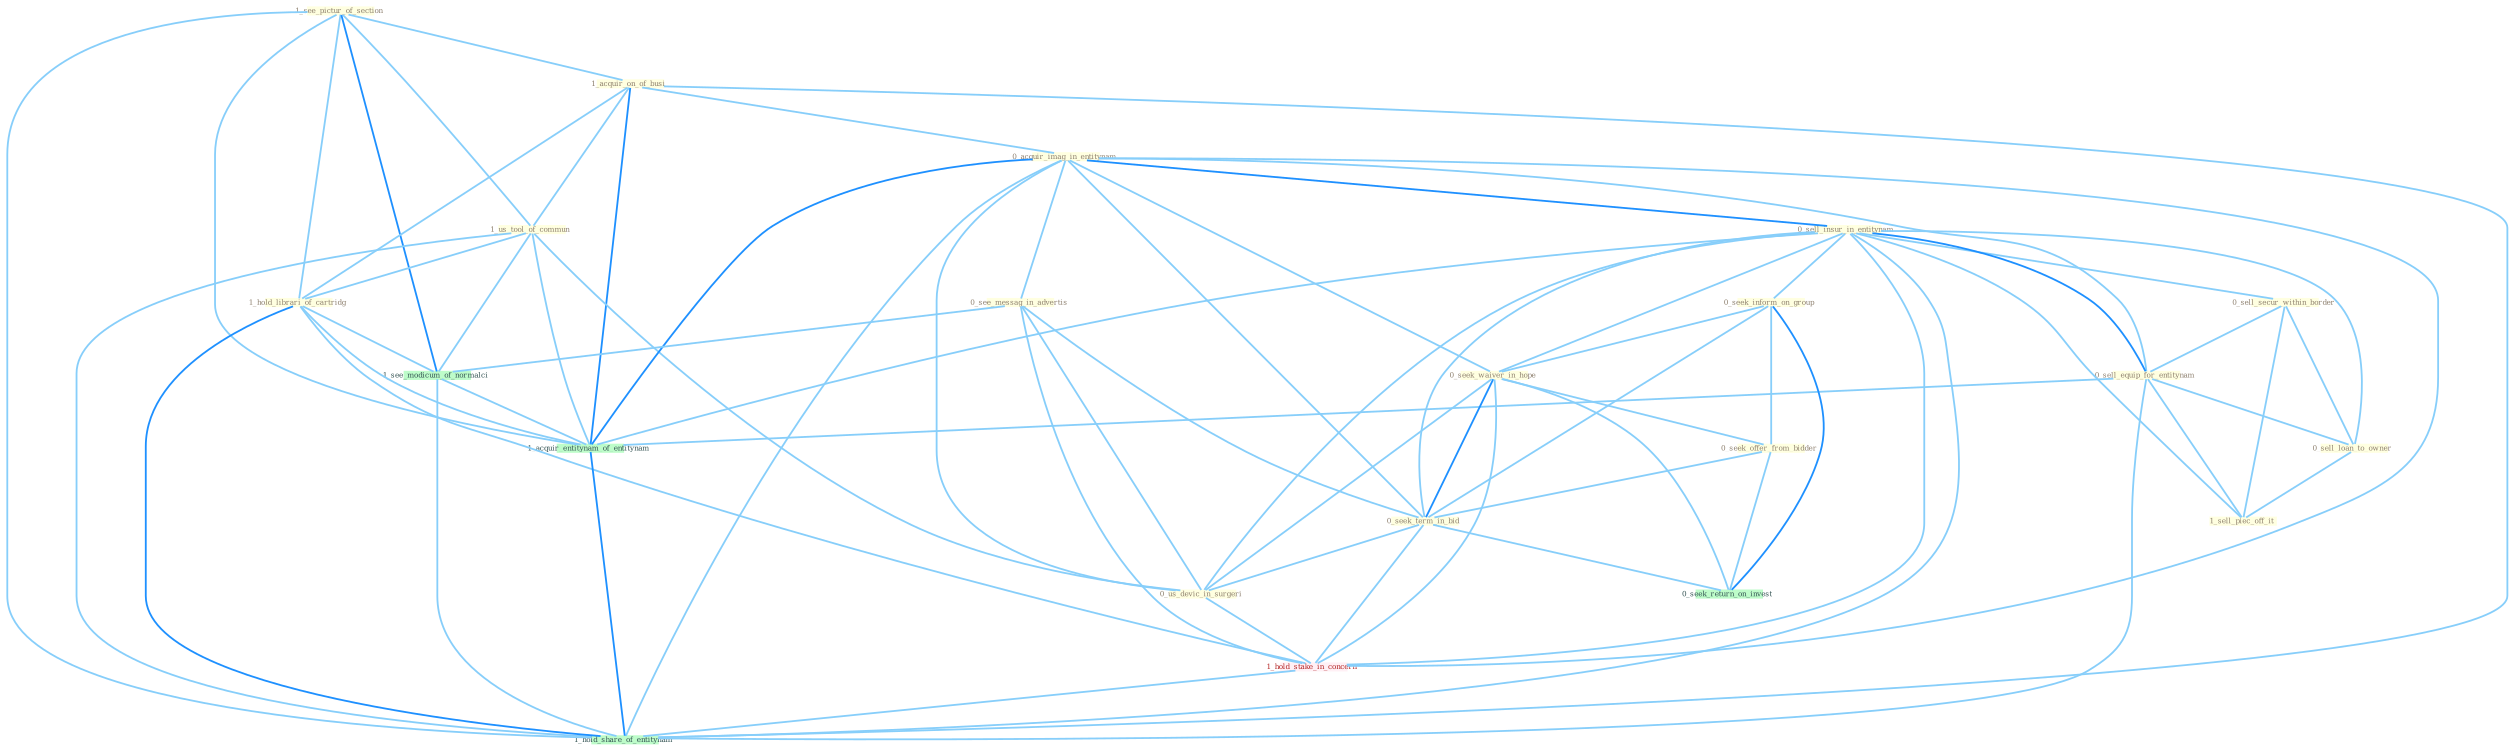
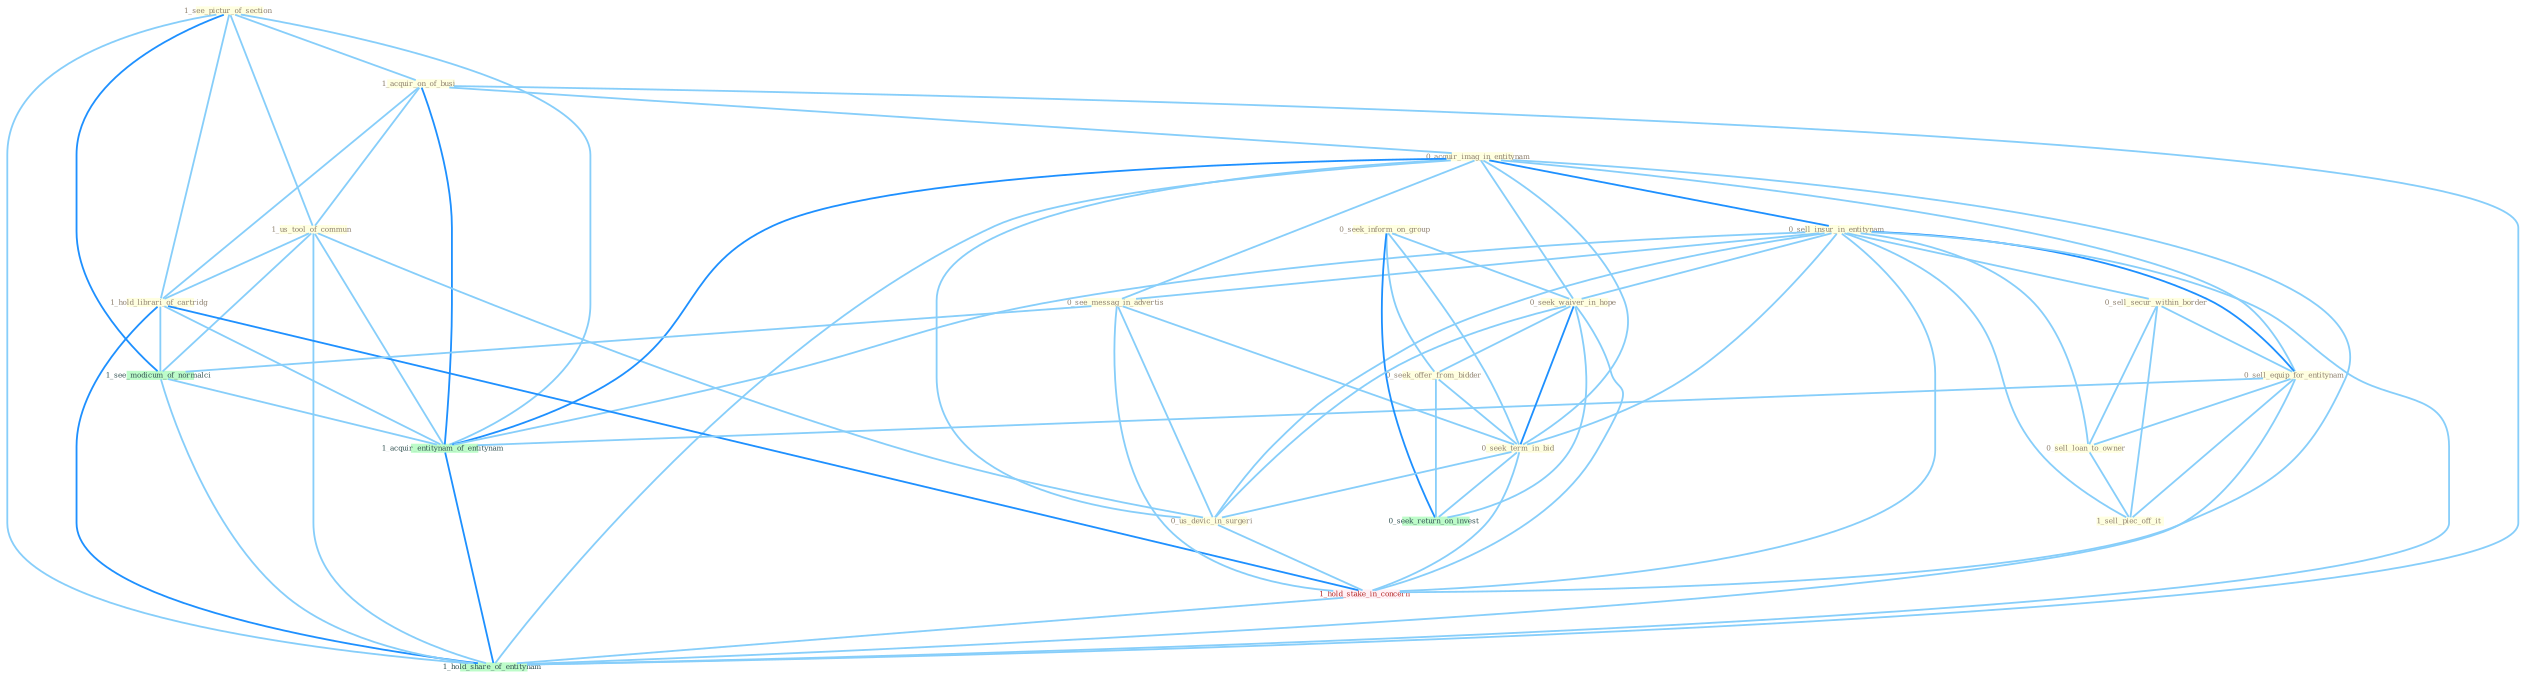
edge "0_sell_insur_in_entitynam" -- "0_seek_inform_on_group": now "0_sell_insur_in_entitynam" -- "0_see_messag_in_advertis"
edge "1_hold_librari_of_cartridg" -- "1_hold_stake_in_concern": color #87cefa -> #1e90ff
